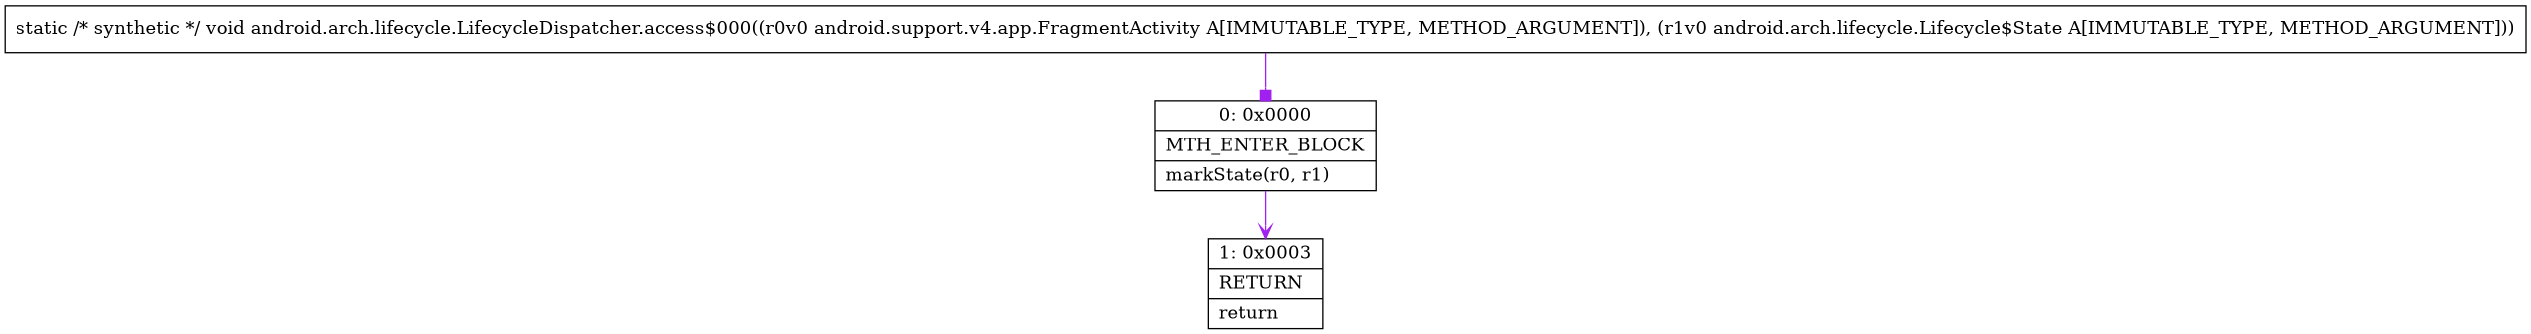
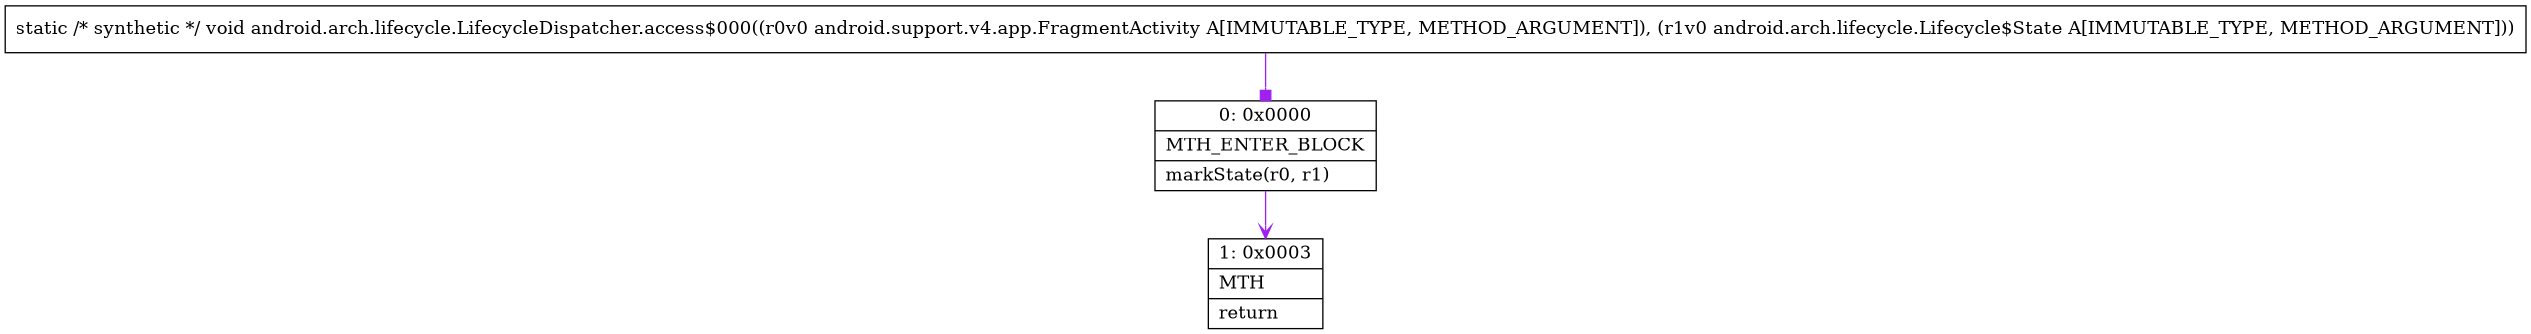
node "1: 0x0003": text "RETURN" -> "MTH"
